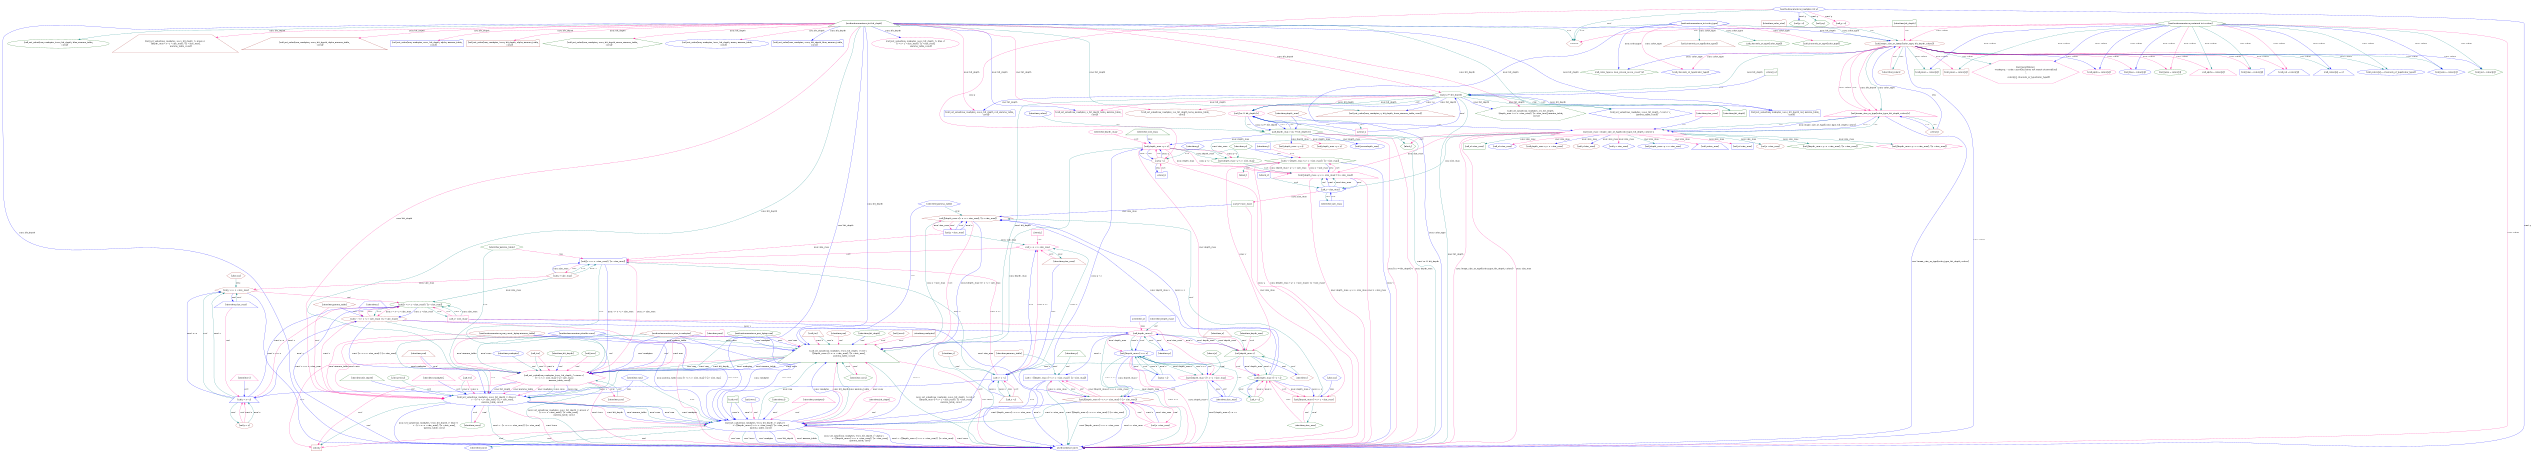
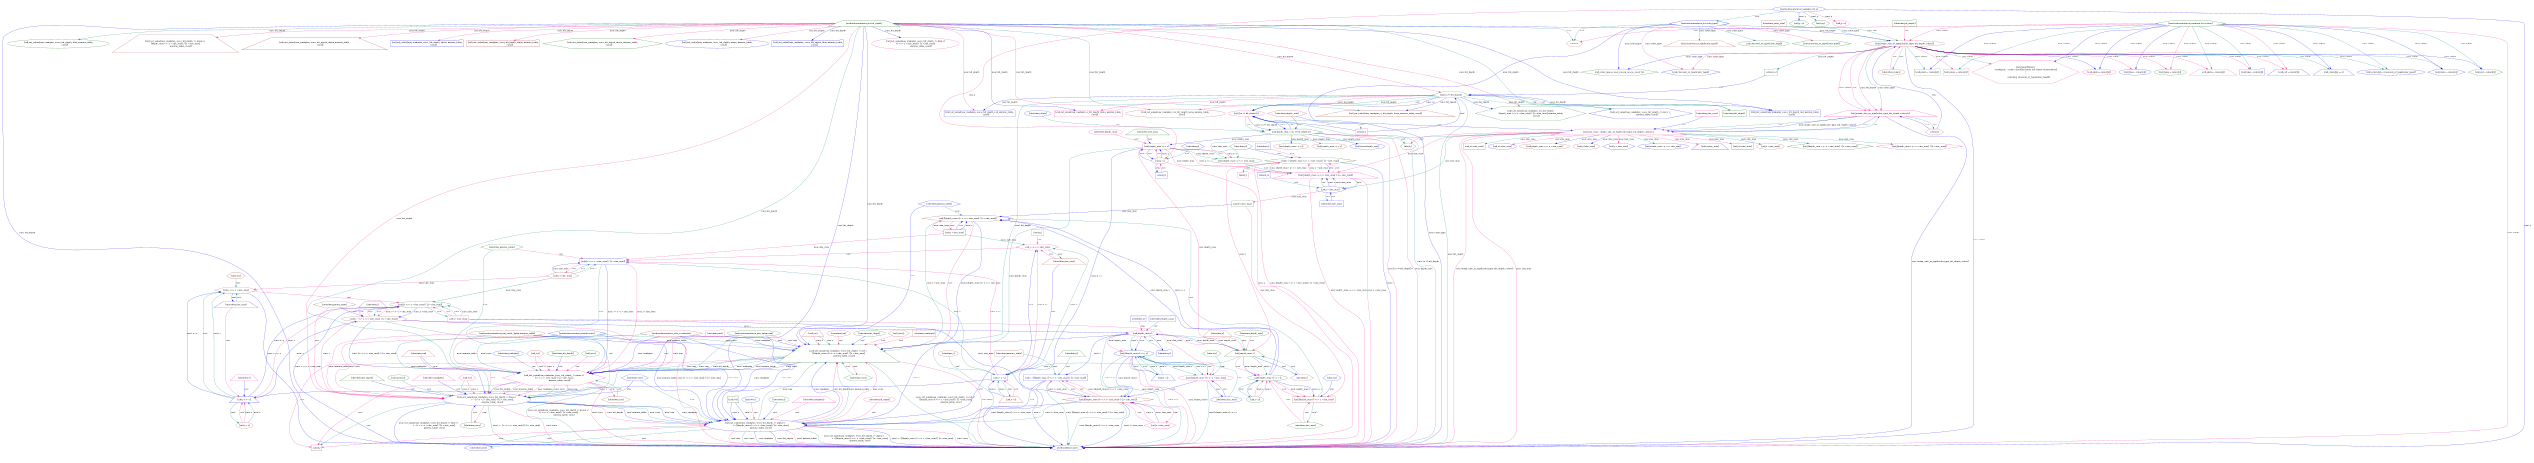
edge "(MethodParameterIn,rowbytes int y)" -> "1000118": now "(MethodParameterIn,rowbytes int y)" -> "(MethodParameterIn,int color_type)"
edge "(Identifier,color_size)" -> "(Call,image_size_of_bytep(color_type, bit_depth, colors))": label "AST: " -> "DDG: row"
edge "(Call,image_size_of_bytep(color_type, bit_depth, colors))" -> "(Call,1U << bit_depth)": now "(Call,image_size_of_bytep(color_type, bit_depth, colors))" -> "(Literal,1U)"
